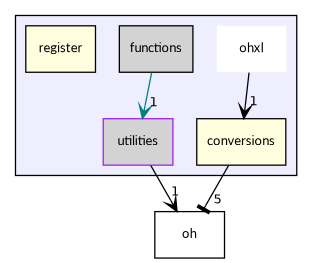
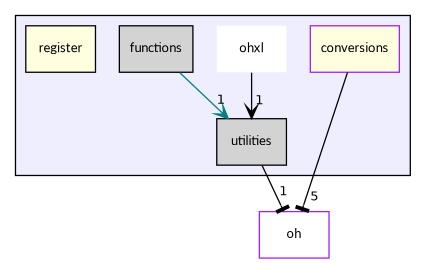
edge "ohxl" -> "conversions": now "ohxl" -> "utilities"
node "utilities": color purple -> black
node "conversions": color black -> purple
edge "utilities" -> "oh": arrowhead vee -> tee
node "oh": color black -> purple
